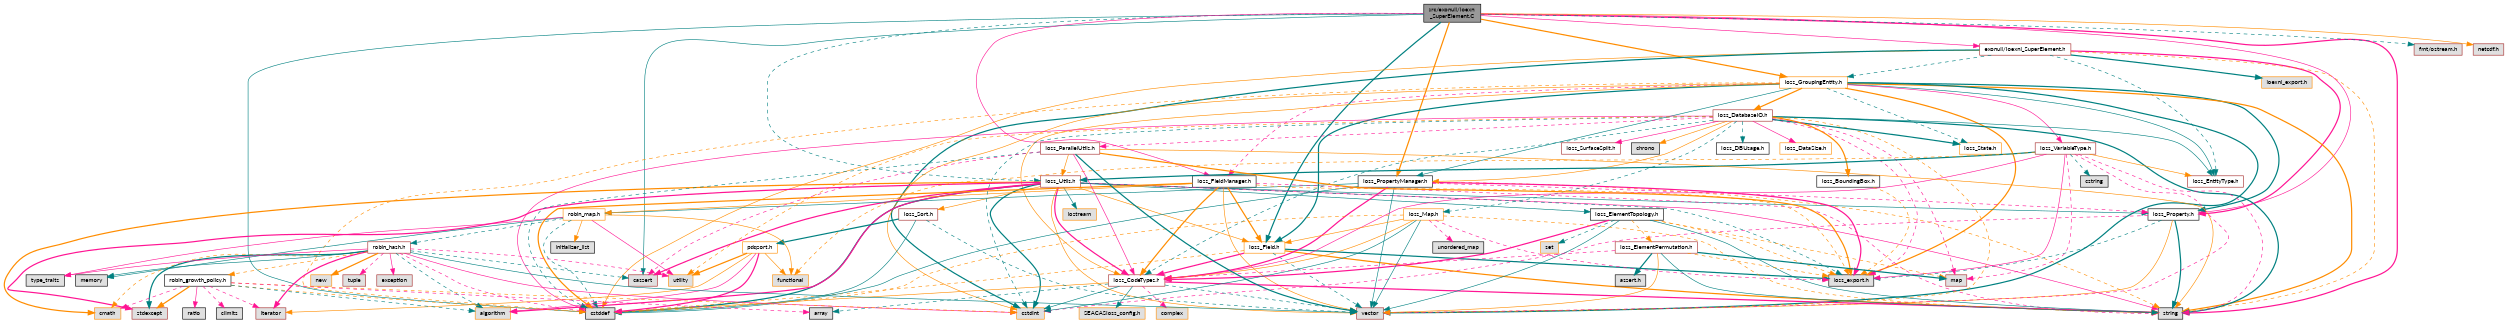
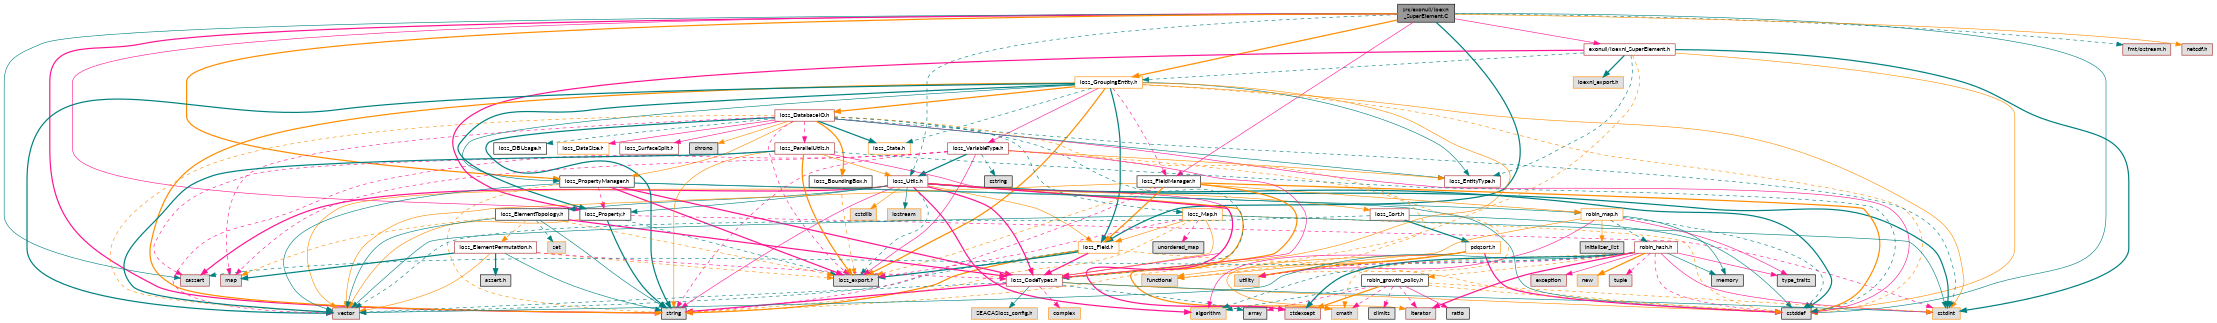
node "cstdlib": added
